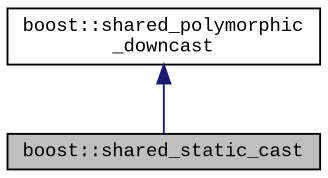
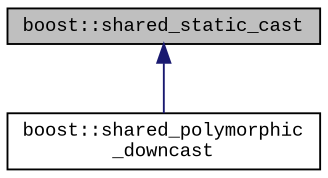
edge "boost::shared_static_cast" -> "boost::shared_polymorphic _downcast": reversed
